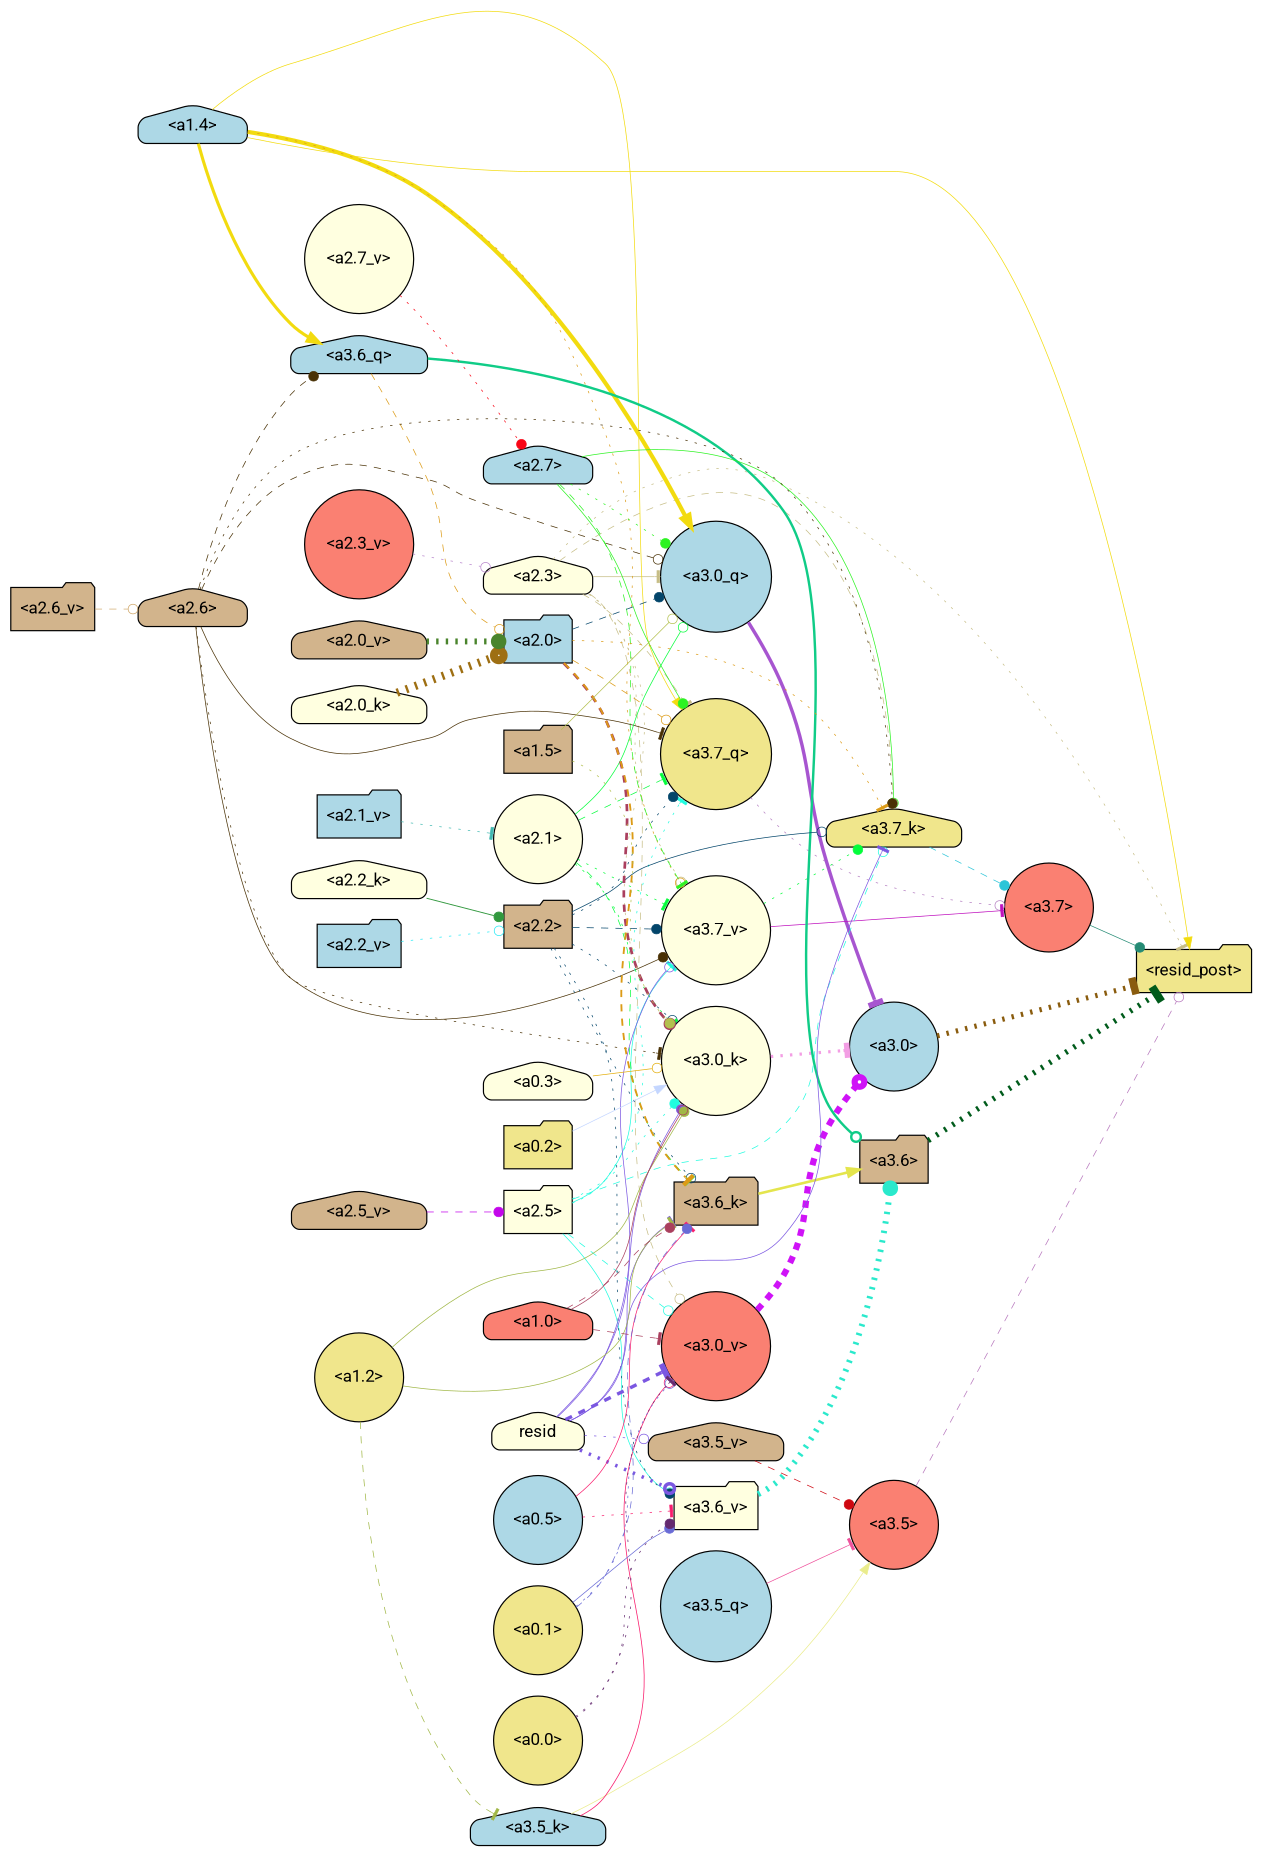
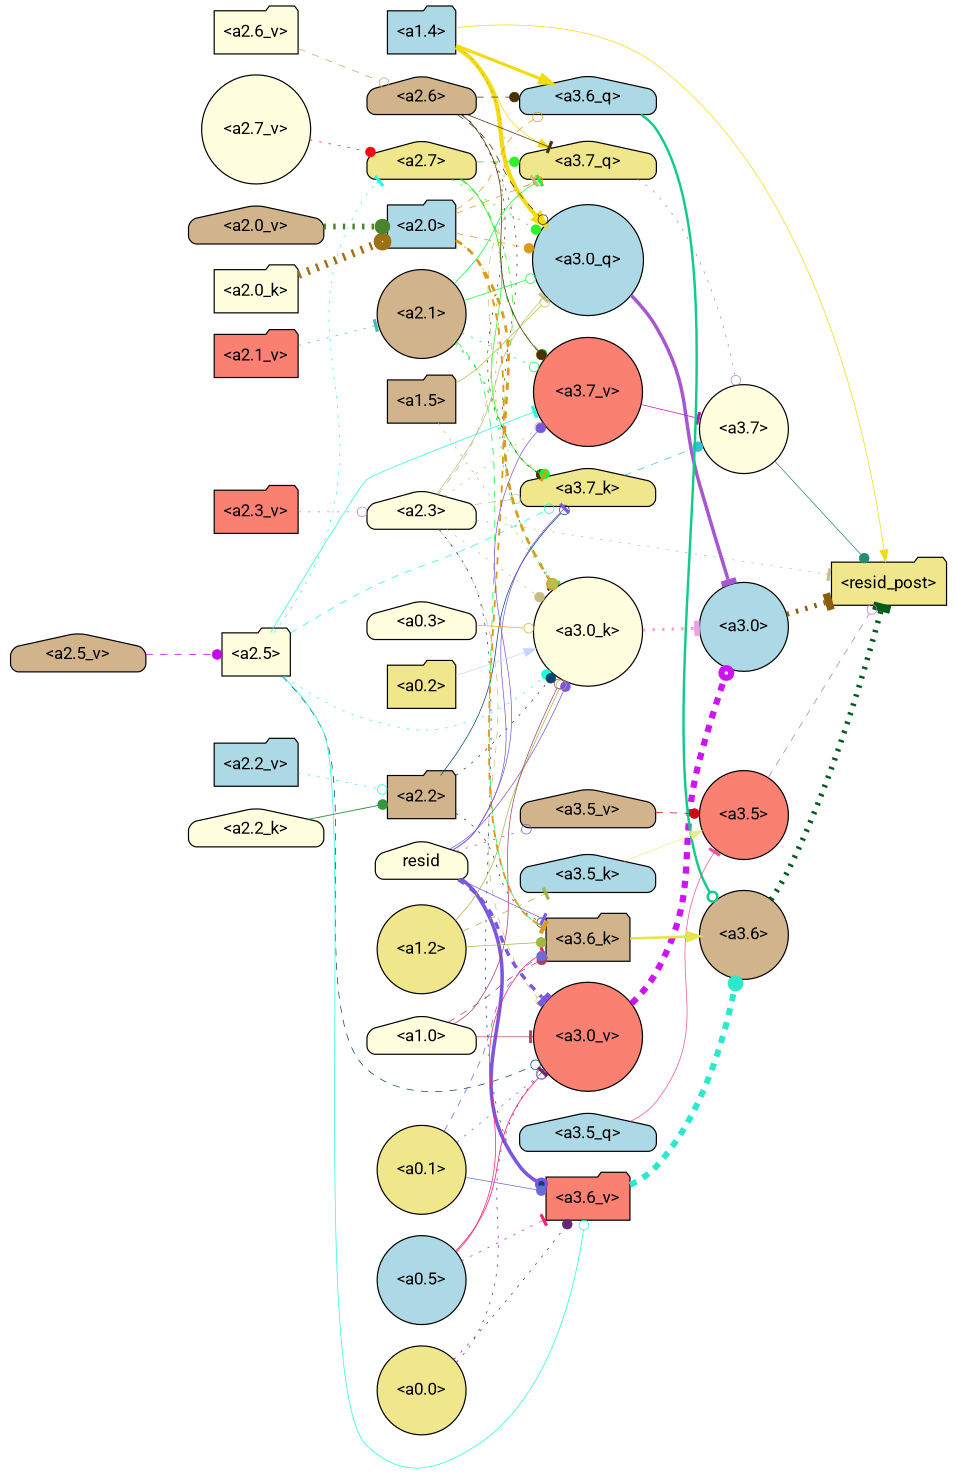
node "<a1.4>": shape house -> folder
edge "<a2.7>" -> "<a3.0_k>": added
node "<a2.7>": fillcolor lightblue -> khaki
edge "<a3.6_q>" -> "<a2.0>": reversed
node "<a2.3_v>": shape circle -> folder
edge "<a2.7>" -> "<a3.7_q>": style solid -> dashed
node "<a2.6_v>": fillcolor tan -> lightyellow
edge "<a2.0>" -> "<a3.0_q>": color #03456a -> #dc9b16
edge "<a2.7>" -> "<a3.7_v>": arrowhead tee -> dot
node "<a2.0_k>": shape house -> folder
node "<a3.7_q>": shape circle -> house
edge "<a2.1>" -> "<a3.7_q>": style dashed -> solid
node "<a2.1_v>": fillcolor lightblue -> salmon
edge "<a2.0>" -> "<a3.0_k>": color #aa3f5e -> #dc9b16
node "<a2.1>": fillcolor lightyellow -> tan
edge "<a2.2>" -> "<a3.7_q>": removed
edge "<a2.1>" -> "<a3.7_v>": arrowhead tee -> odot
edge "<a3.7_v>" -> "<a3.7_k>": now "<a2.1>" -> "<a3.7_k>"
node "<a3.7>": fillcolor salmon -> lightyellow
edge "<a2.2>" -> "<a3.7_v>": removed
node "<a3.7_v>": fillcolor lightyellow -> salmon
edge "<a2.2>" -> "<a3.0_k>": arrowhead odot -> dot
edge "<a2.5>" -> "<a3.7_q>": now "<a2.5>" -> "<a2.7>"
node "<a3.6>": shape folder -> circle
edge "resid" -> "<a3.7_v>": arrowhead odot -> dot
edge "<a2.2>" -> "<a3.6_v>": now "<a2.3>" -> "<a3.6_v>"
edge "<a2.5>" -> "<a3.0_v>": color #1ffcdf -> #03456a
edge "<a1.2>" -> "<a3.0_k>": arrowhead dot -> odot
node "<a1.0>": fillcolor salmon -> lightyellow
edge "<a1.0>" -> "<a3.0_v>": style dashed -> solid
edge "<a3.6_v>" -> "<a3.6>": style dotted -> dashed
edge "<a1.2>" -> "<a3.6_k>": arrowhead tee -> dot
edge "resid" -> "<a3.6_v>": style dotted -> solid
node "<a3.6_v>": fillcolor lightyellow -> salmon
node "<a3.5_q>": shape circle -> house
edge "<a3.5_k>" -> "<a3.0_v>": now "<a0.5>" -> "<a3.0_v>"
